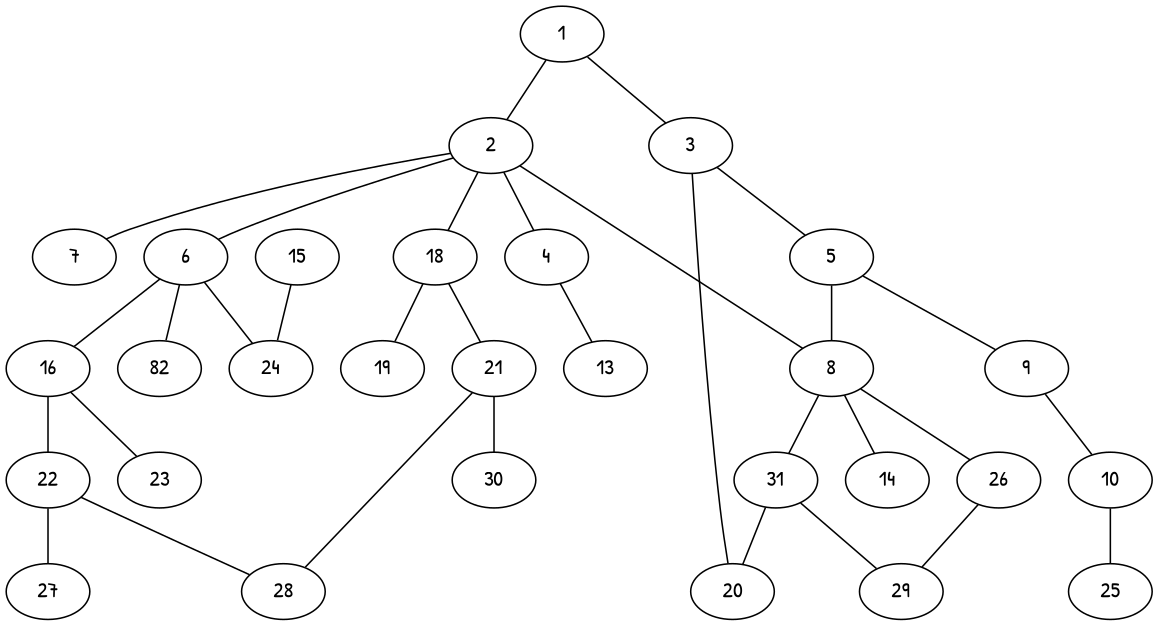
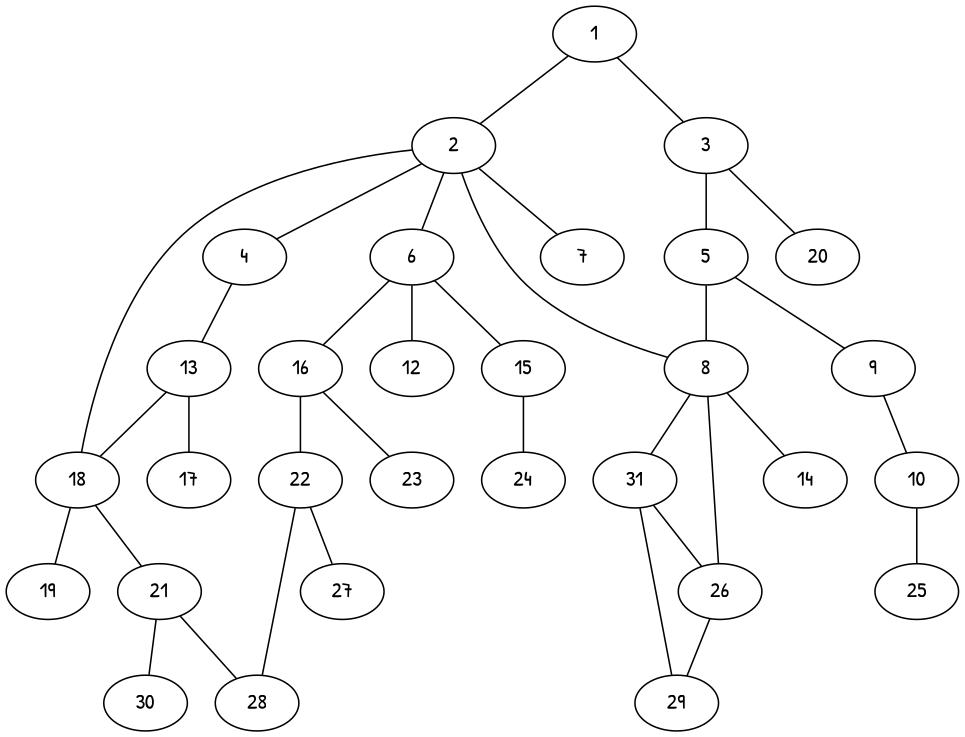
edge "6" -- "24": now "6" -- "15"
node "82": label "82" -> "12"
edge "13" -- "18": added
node "17": added
edge "31" -- "20": now "31" -- "26"
